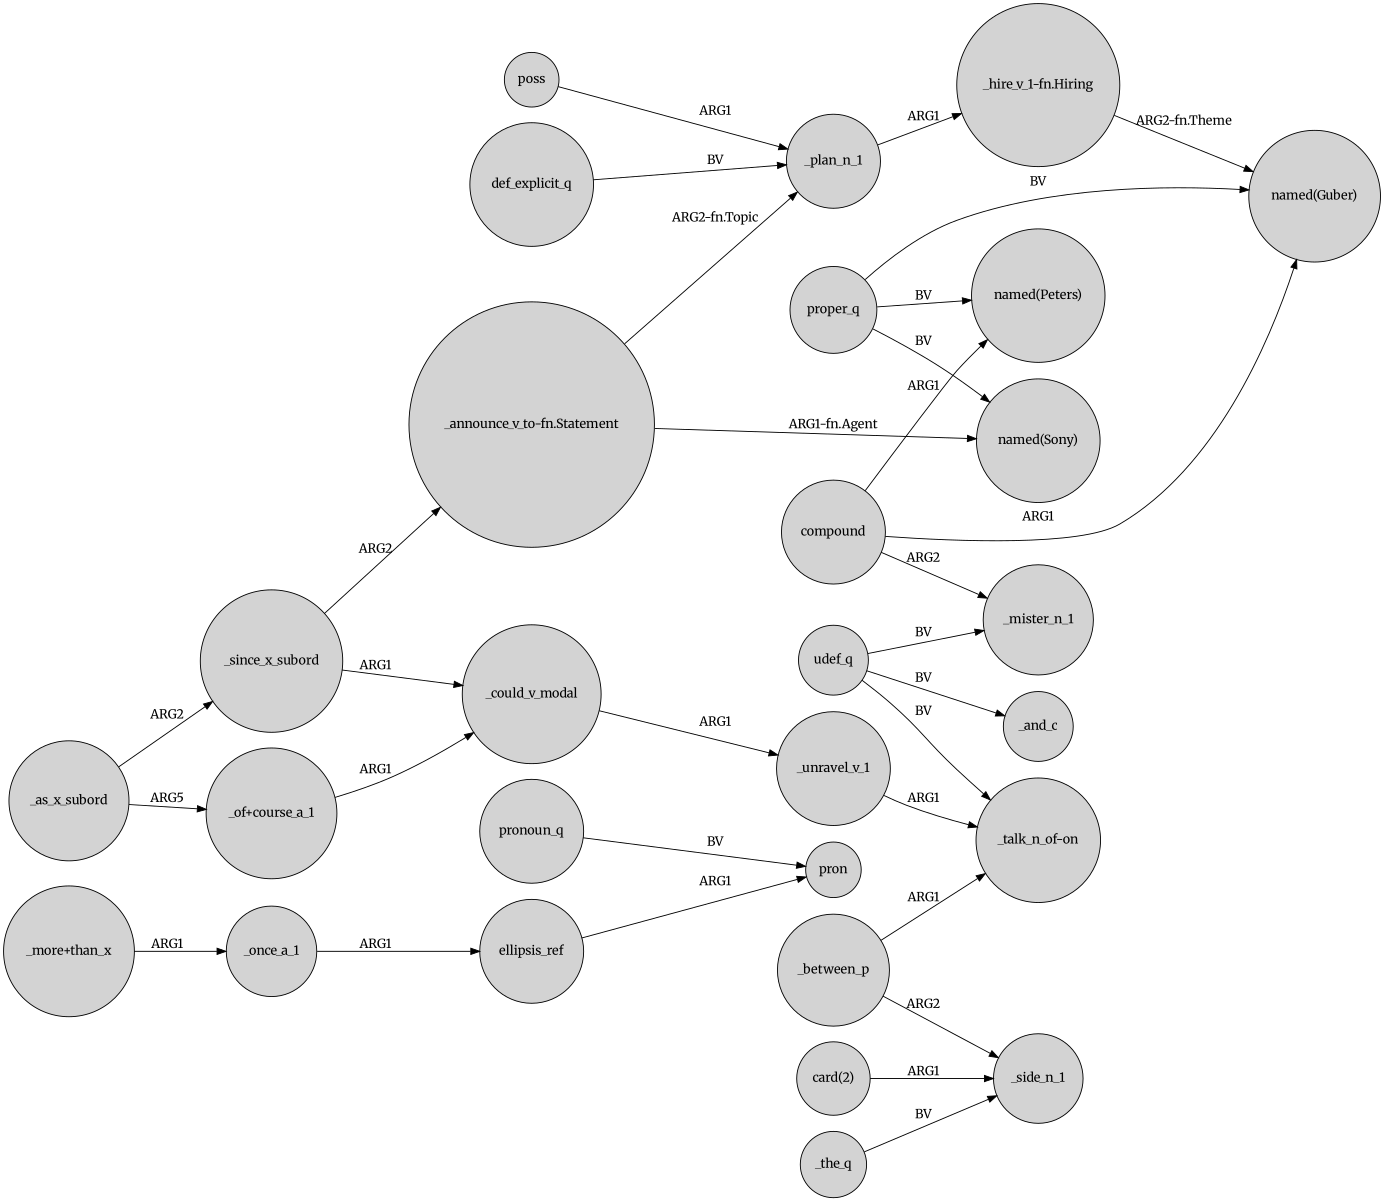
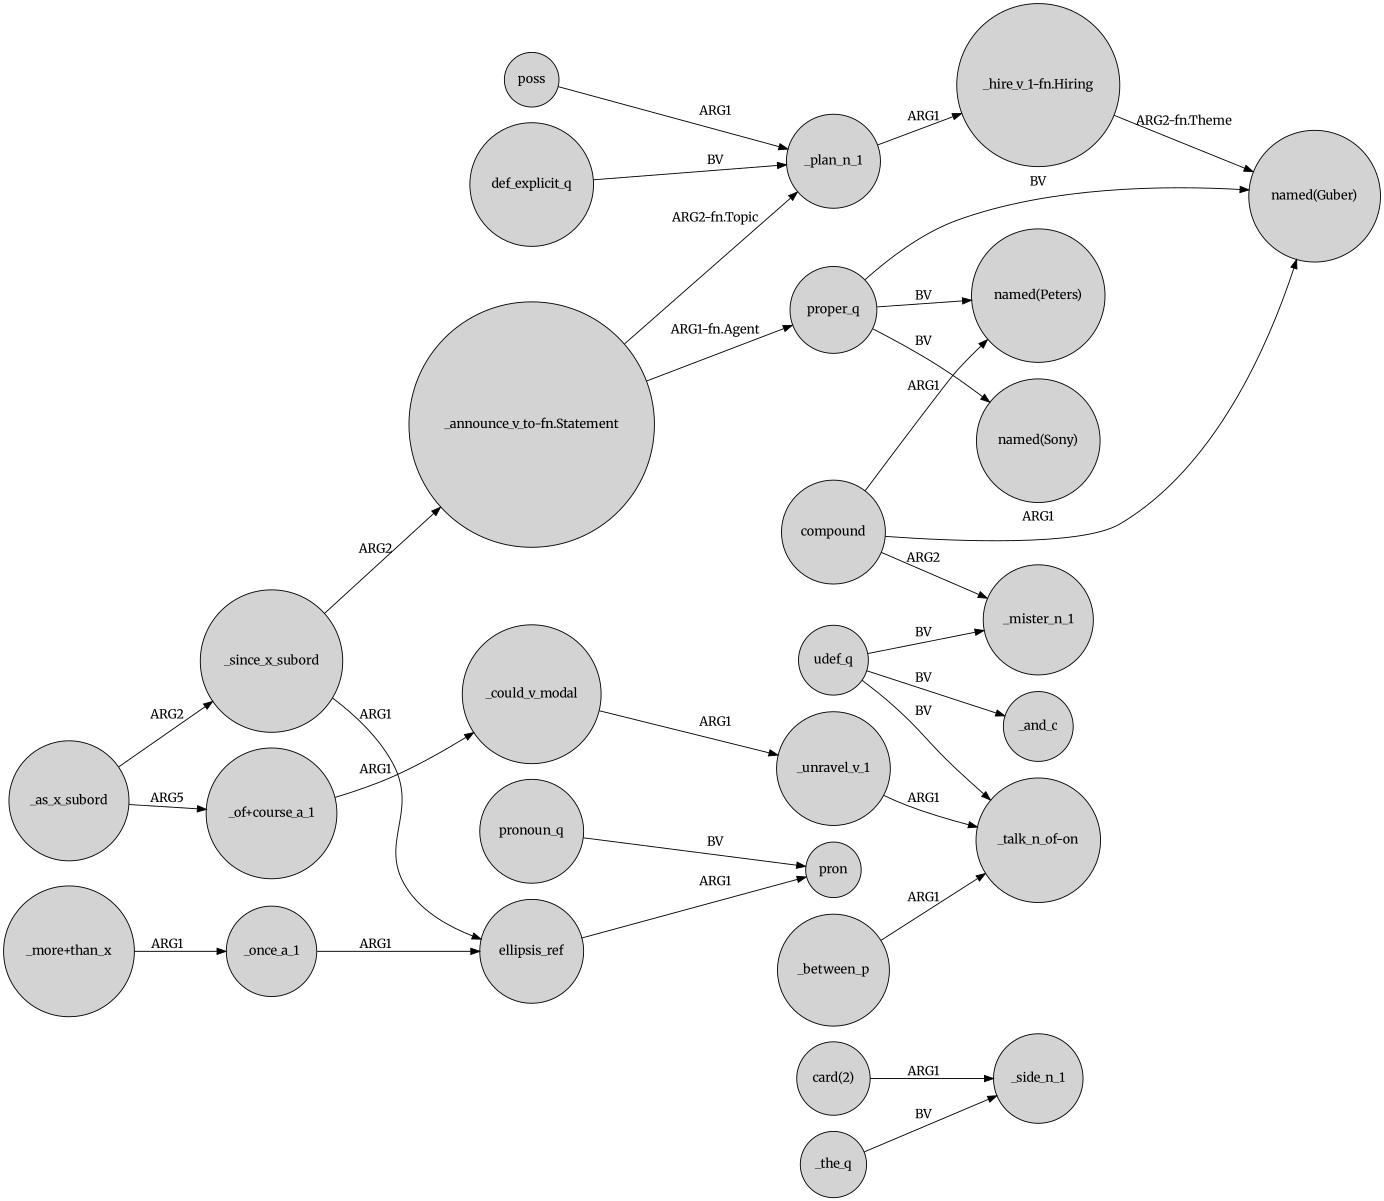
edge "_announce_v_to-fn.Statement" -> "named(Sony)": now "_announce_v_to-fn.Statement" -> "proper_q"
edge "_since_x_subord" -> "_could_v_modal": now "_since_x_subord" -> "ellipsis_ref"
edge "_between_p" -> "_side_n_1": removed, label "ARG2"
